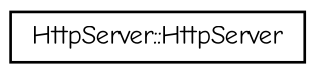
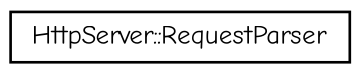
node "HttpServer::HttpServer": label "HttpServer::HttpServer" -> "HttpServer::RequestParser"
